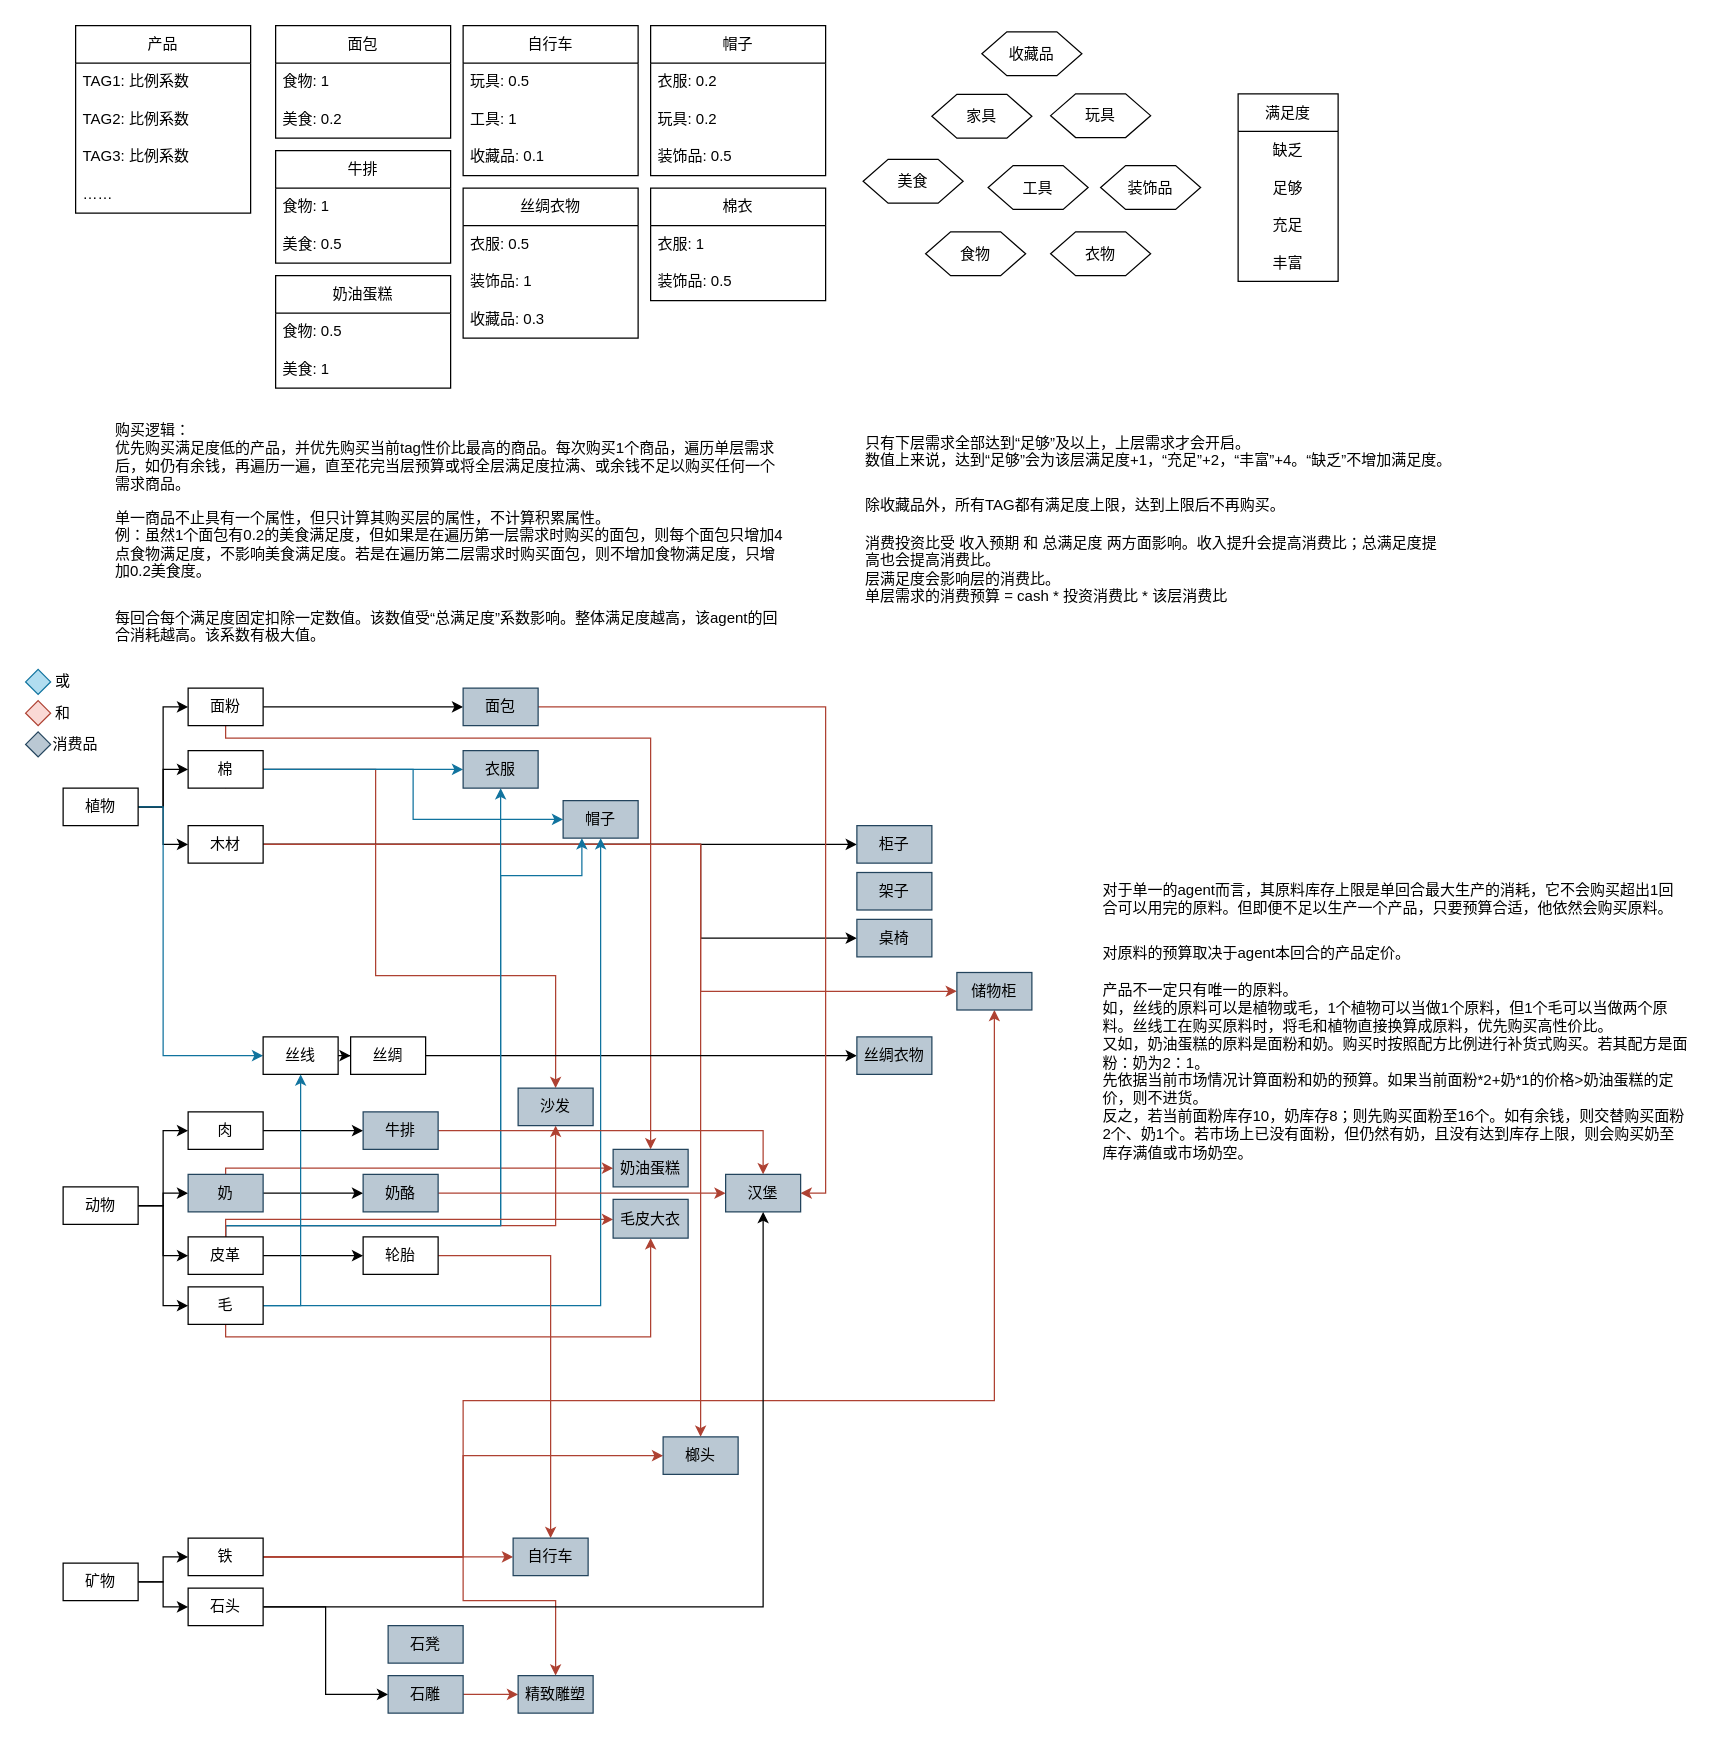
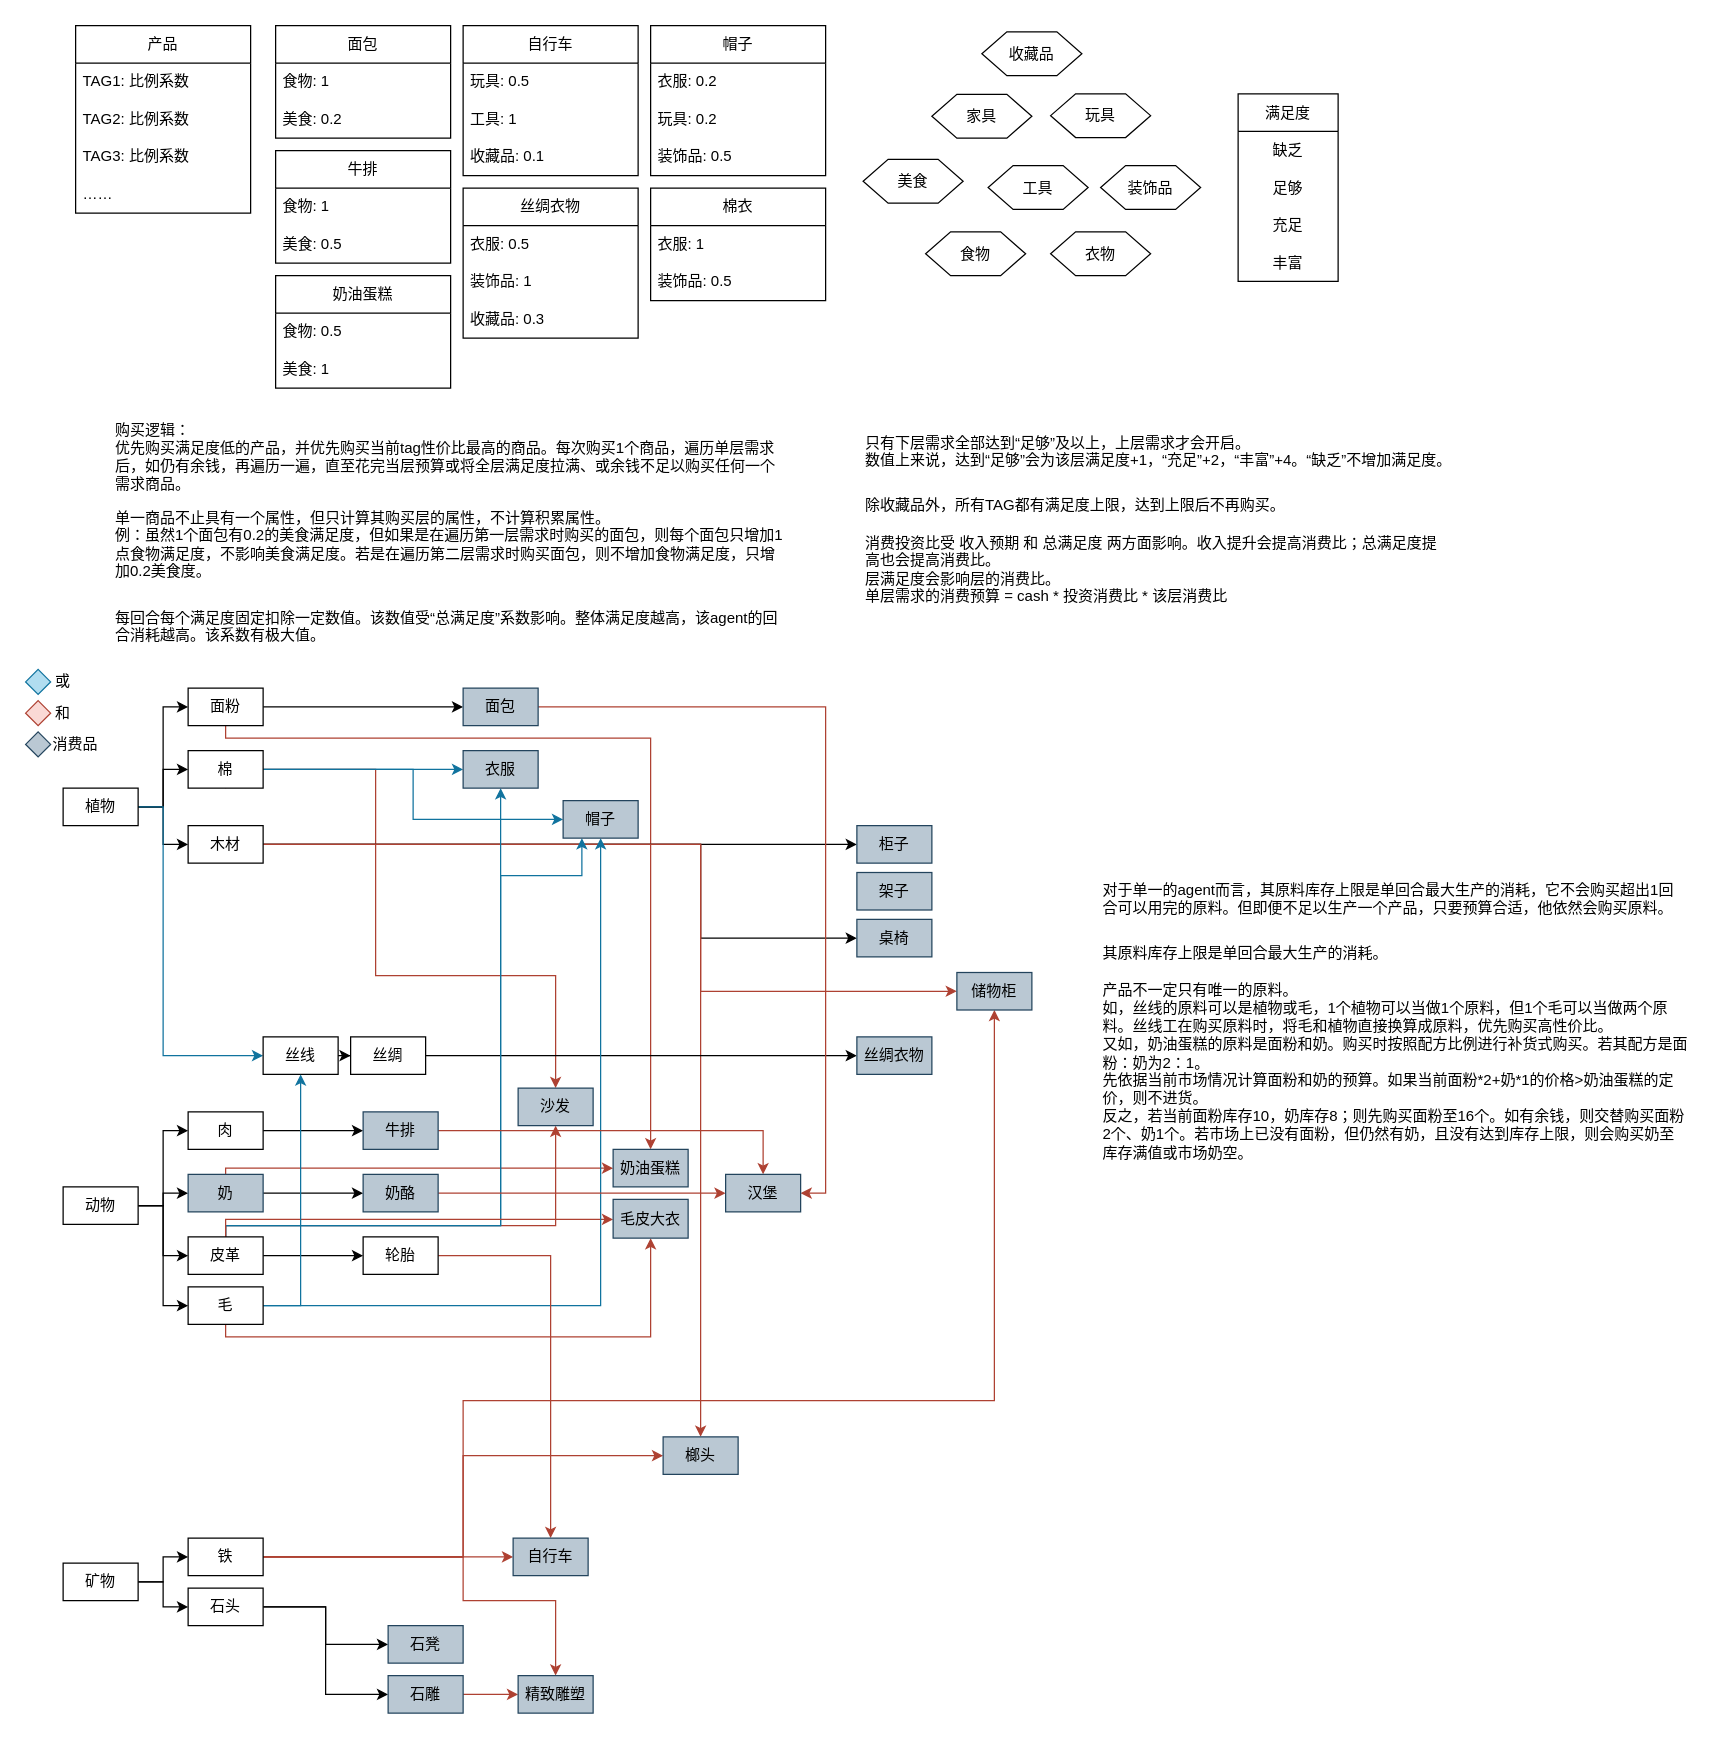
node "单一商品不止具有一个属性，但只计算其购买层的属性，不计算积累属性。 例：虽然1个面包有0.2的美食满足度，但如果是在遍历第一层需求时购买的面包，则每个面包只增加4点食物满足度，不影响美食满足度。若是在遍历第二层需求时购买面包，则不增加食物满足度，只增加0.2美食度。": label "单一商品不止具有一个属性，但只计算其购买层的属性，不计算积累属性。 例：虽然1个面包有0.2的美食满足度，但如果是在遍历第一层需求时购买的面包，则每个面包只增加4点食物满足度，不影响美食满足度。若是在遍历第二层需求时购买面包，则不增加食物满足度，只增加0.2美食度。" -> "单一商品不止具有一个属性，但只计算其购买层的属性，不计算积累属性。 例：虽然1个面包有0.2的美食满足度，但如果是在遍历第一层需求时购买的面包，则每个面包只增加1点食物满足度，不影响美食满足度。若是在遍历第二层需求时购买面包，则不增加食物满足度，只增加0.2美食度。"
node "对原料的预算取决于agent本回合的产品定价。": label "对原料的预算取决于agent本回合的产品定价。" -> "其原料库存上限是单回合最大生产的消耗。"
edge "石头" -> "汉堡": now "石头" -> "石凳"
